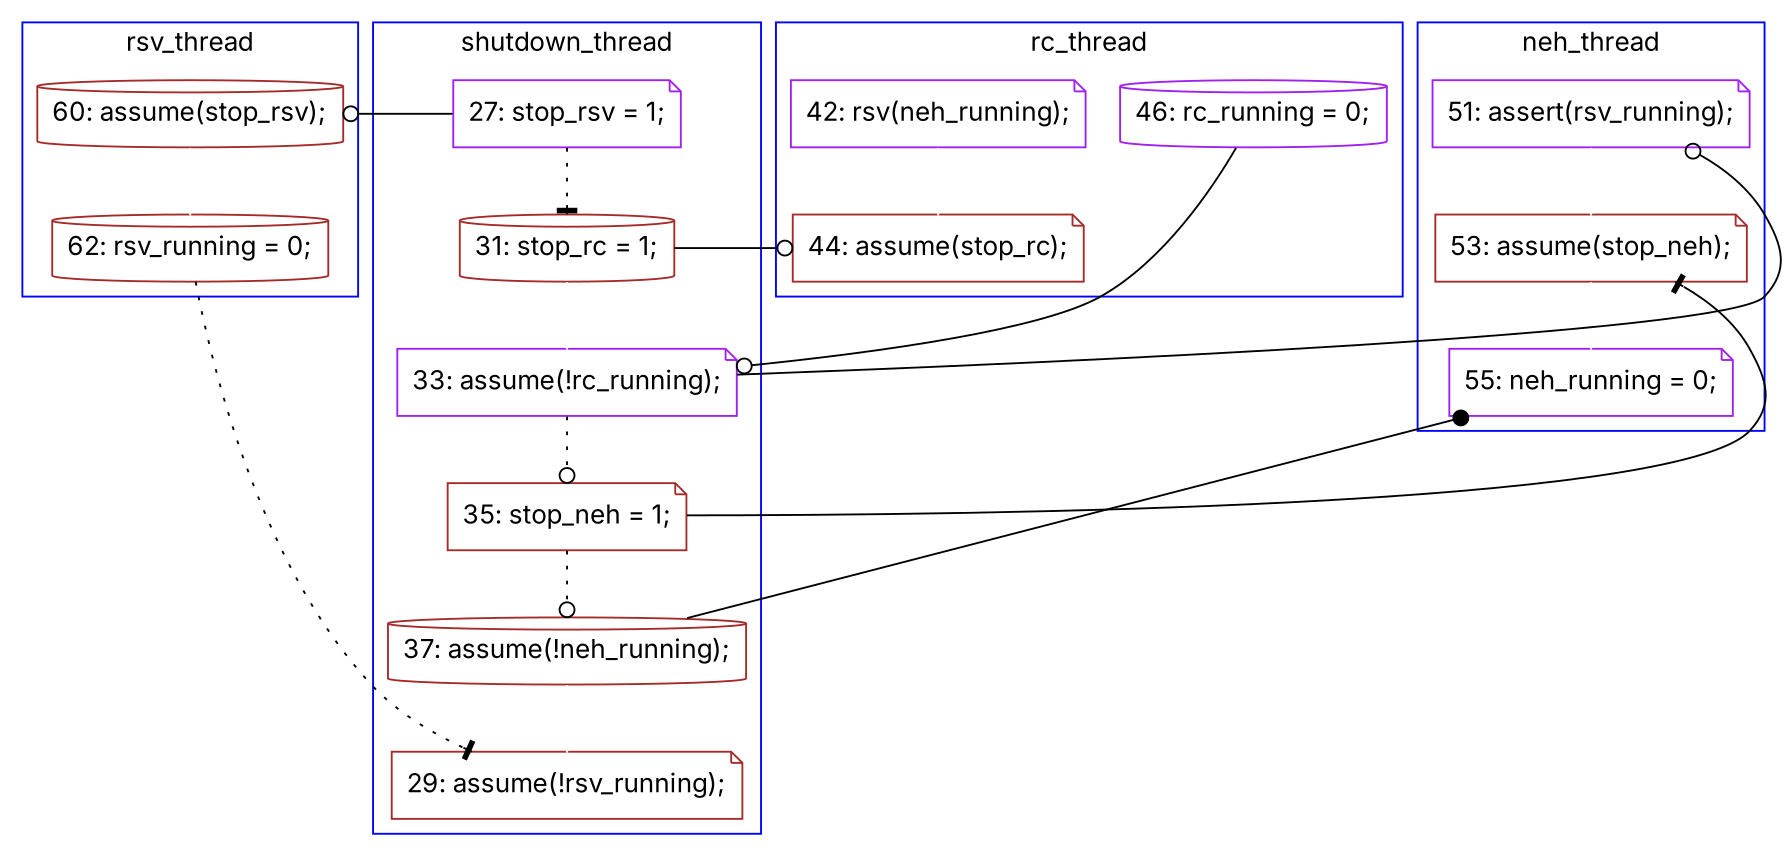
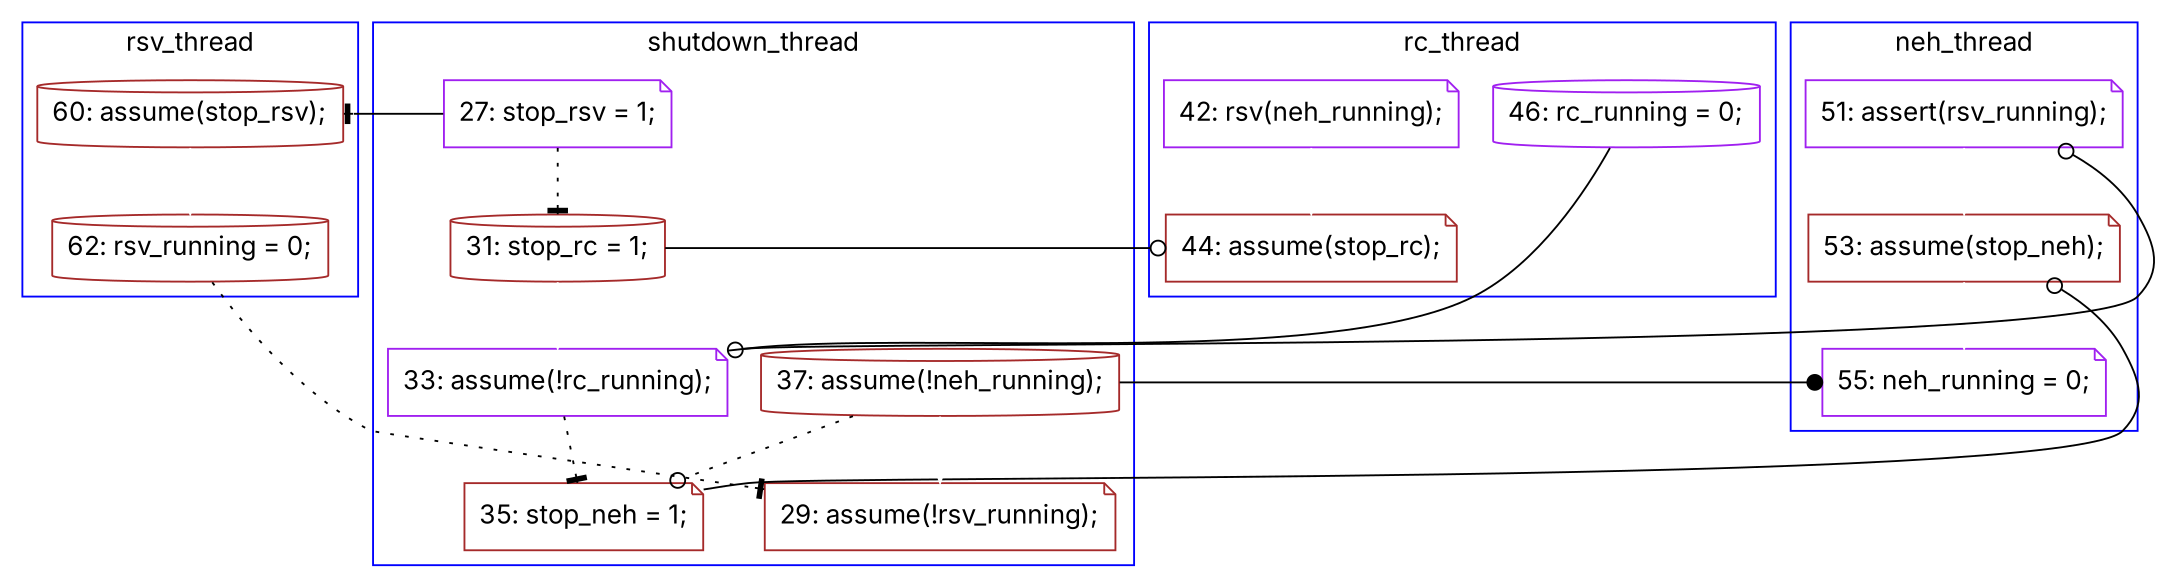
edge "27: stop_rsv = 1;" -> "60: assume(stop_rsv);": arrowhead odot -> tee
edge "33: assume(!rc_running);" -> "35: stop_neh = 1;": arrowhead odot -> tee
edge "35: stop_neh = 1;" -> "53: assume(stop_neh);": arrowhead tee -> odot
edge "35: stop_neh = 1;" -> "37: assume(!neh_running);": reversed
